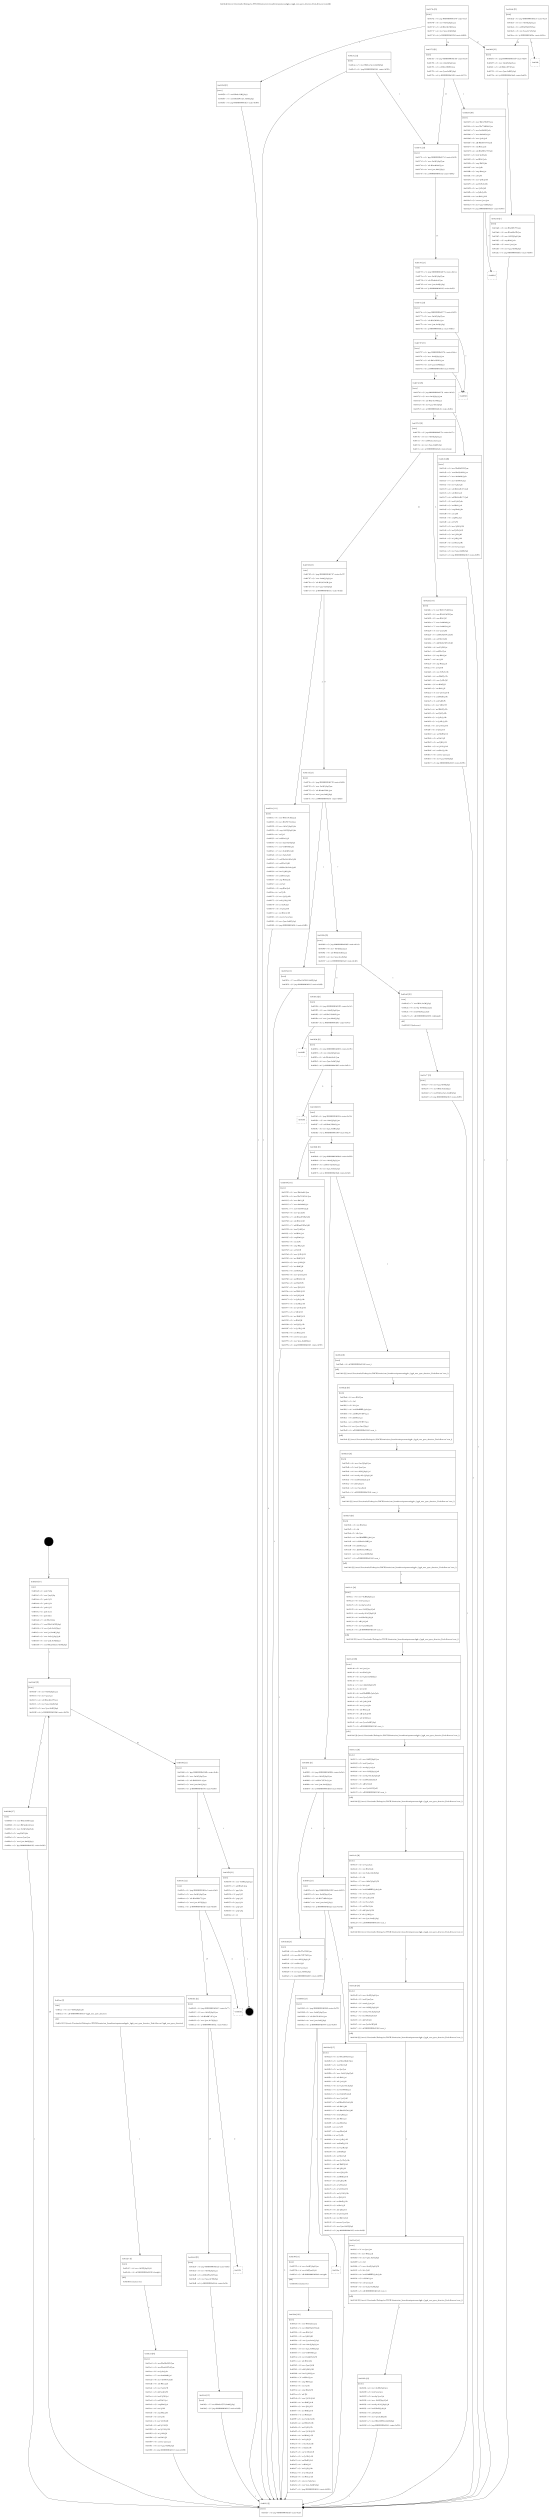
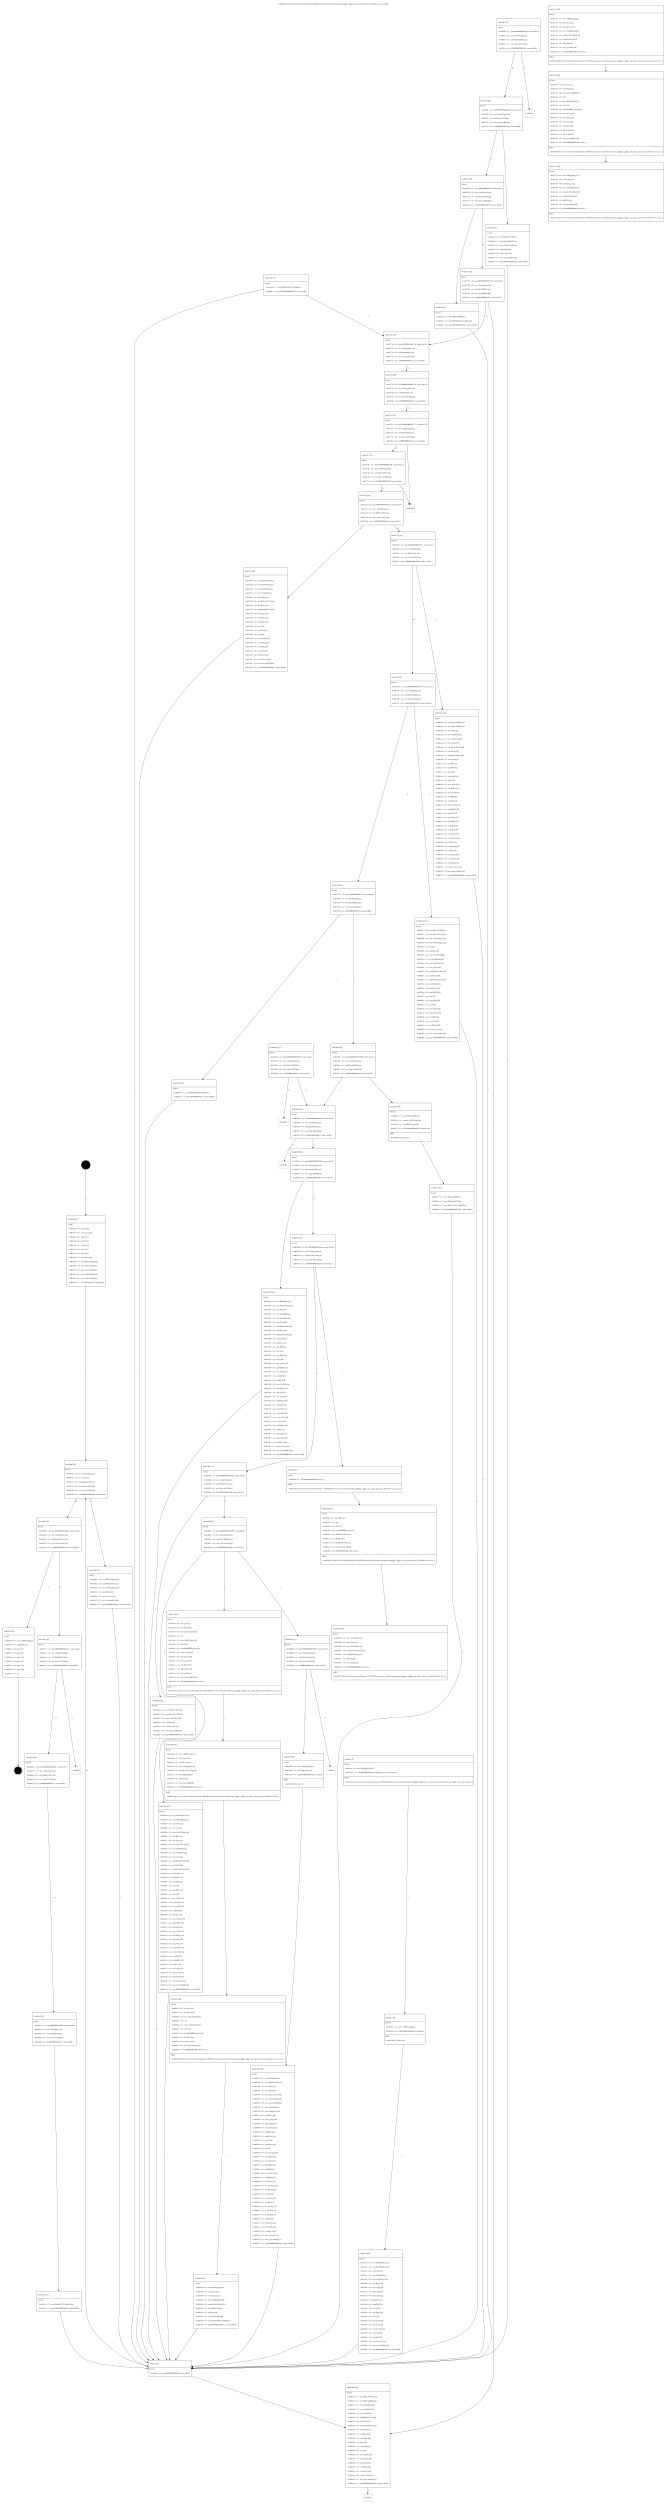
edge "0x40170a [25]" -> "0x4016f4 [22]": reversed
edge "0x401804 [25]" -> "0x40181d [25]": now "0x401804 [25]" -> "0x401836 [25]"
edge "0x401d55 [88]" -> "0x401fc5 [5]": reversed
node "0x401bf4 [40]": removed
edge "0x401c7a [36]" -> "0x401c9e [58]": now "0x40189a [25]" -> "0x401c9e [58]"
node "0x401f2c": removed
